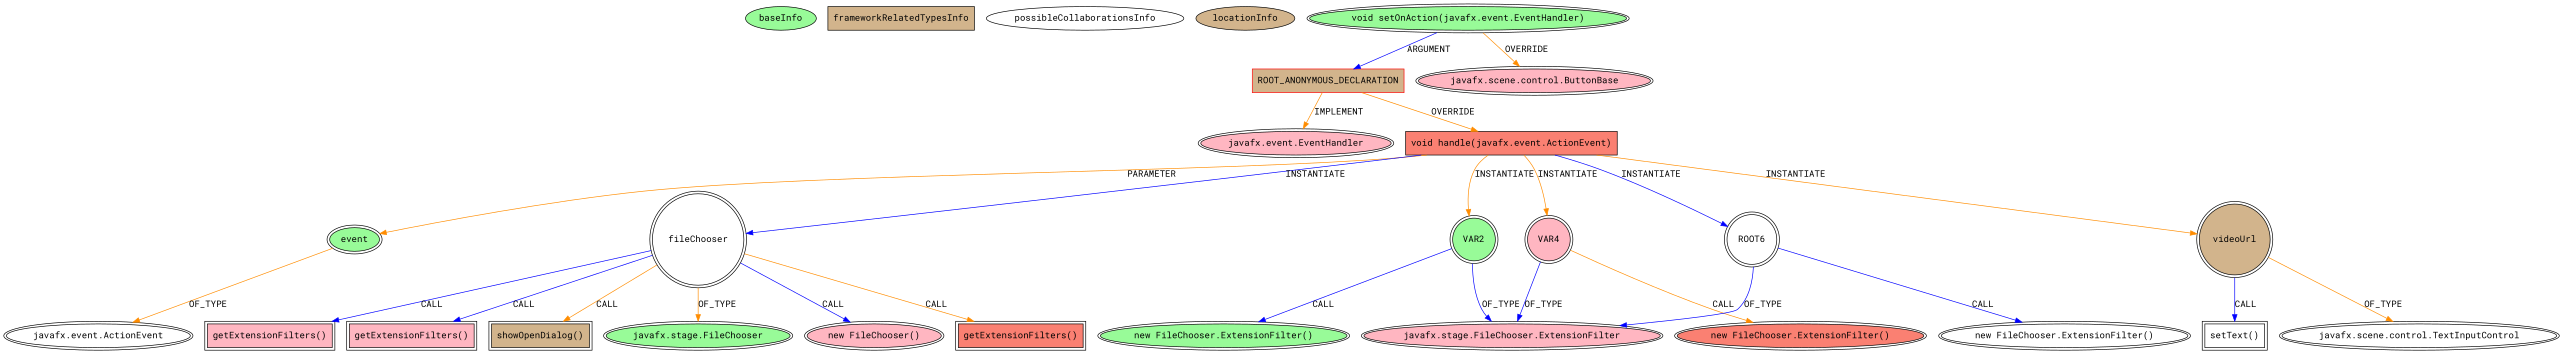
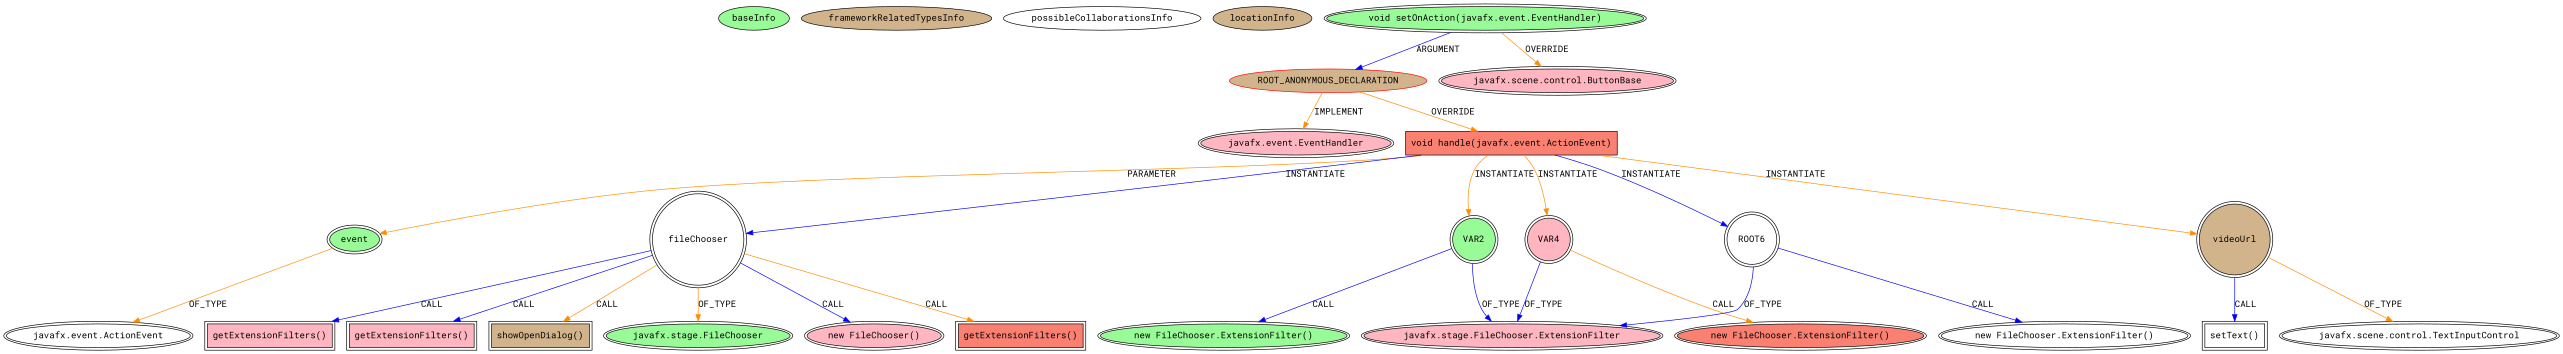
node "frameworkRelatedTypesInfo": shape box -> ellipse
node "ROOT_ANONYMOUS_DECLARATION": shape box -> ellipse
